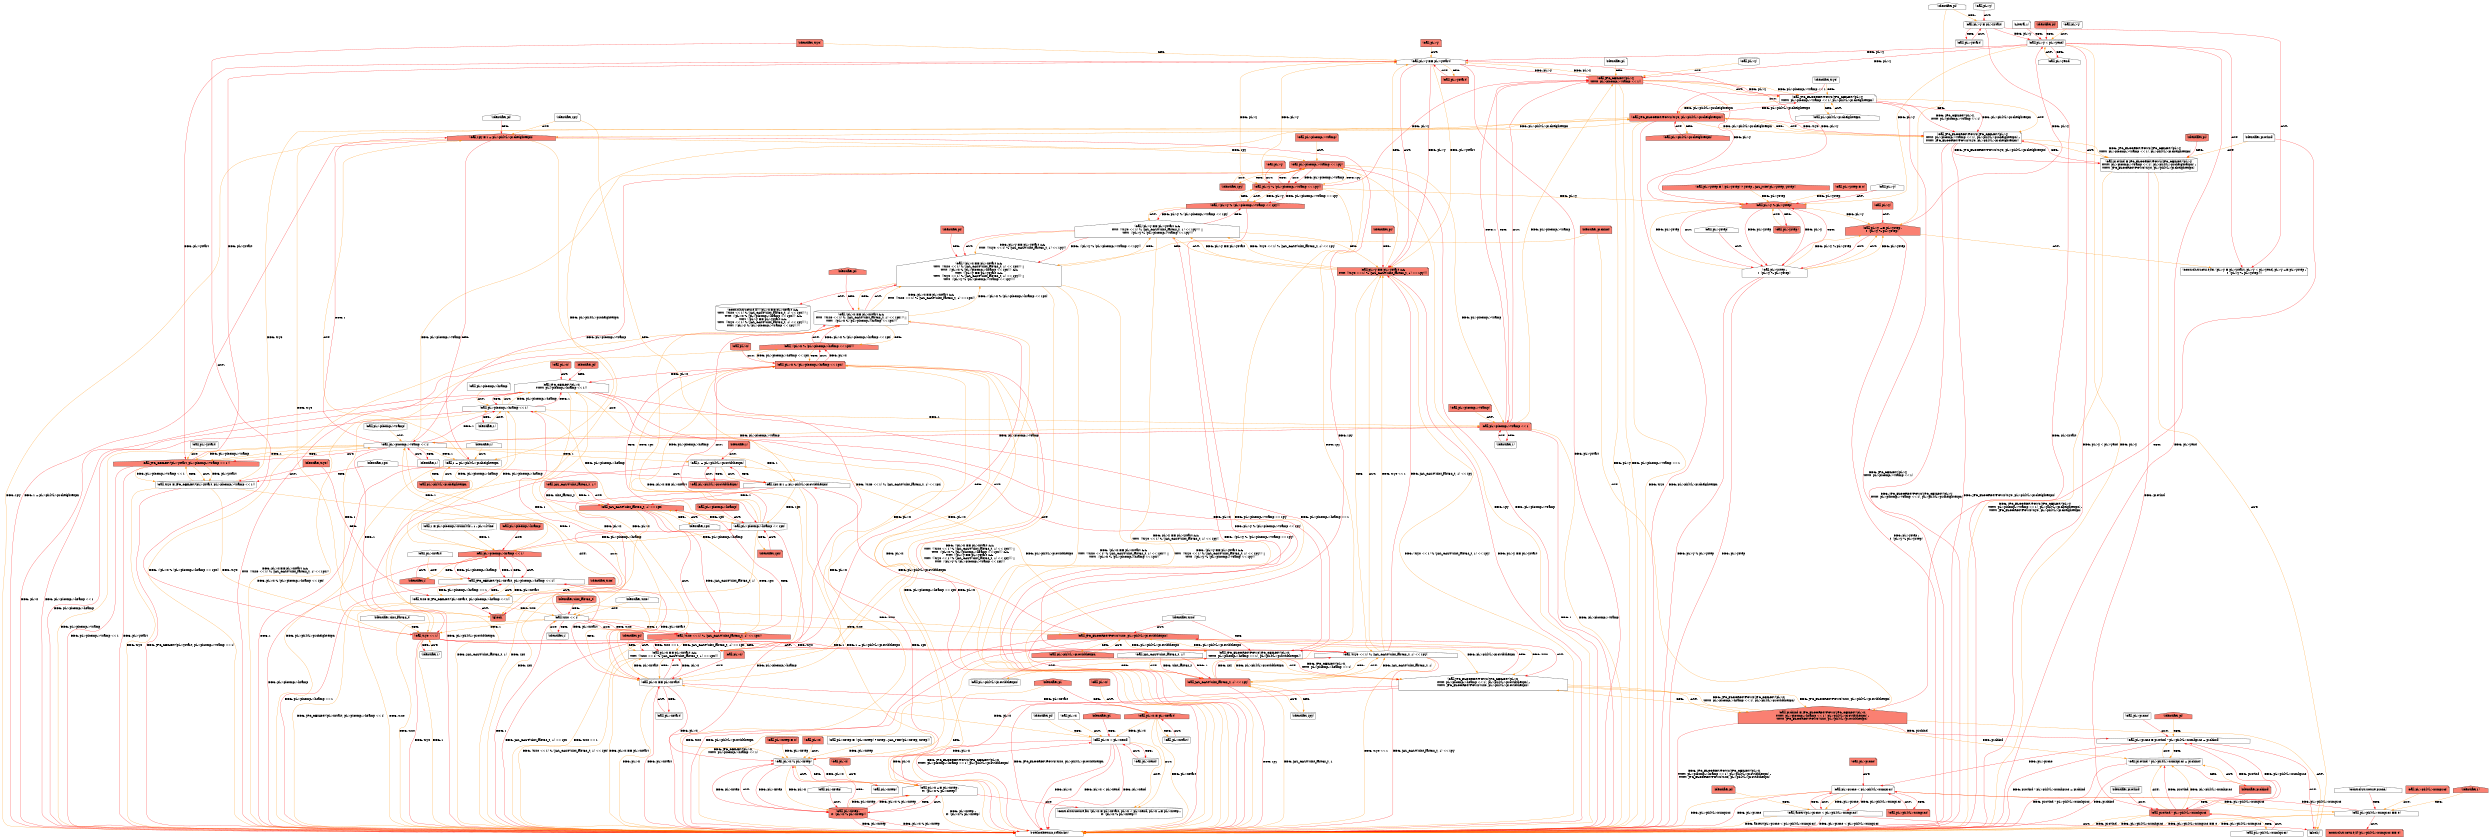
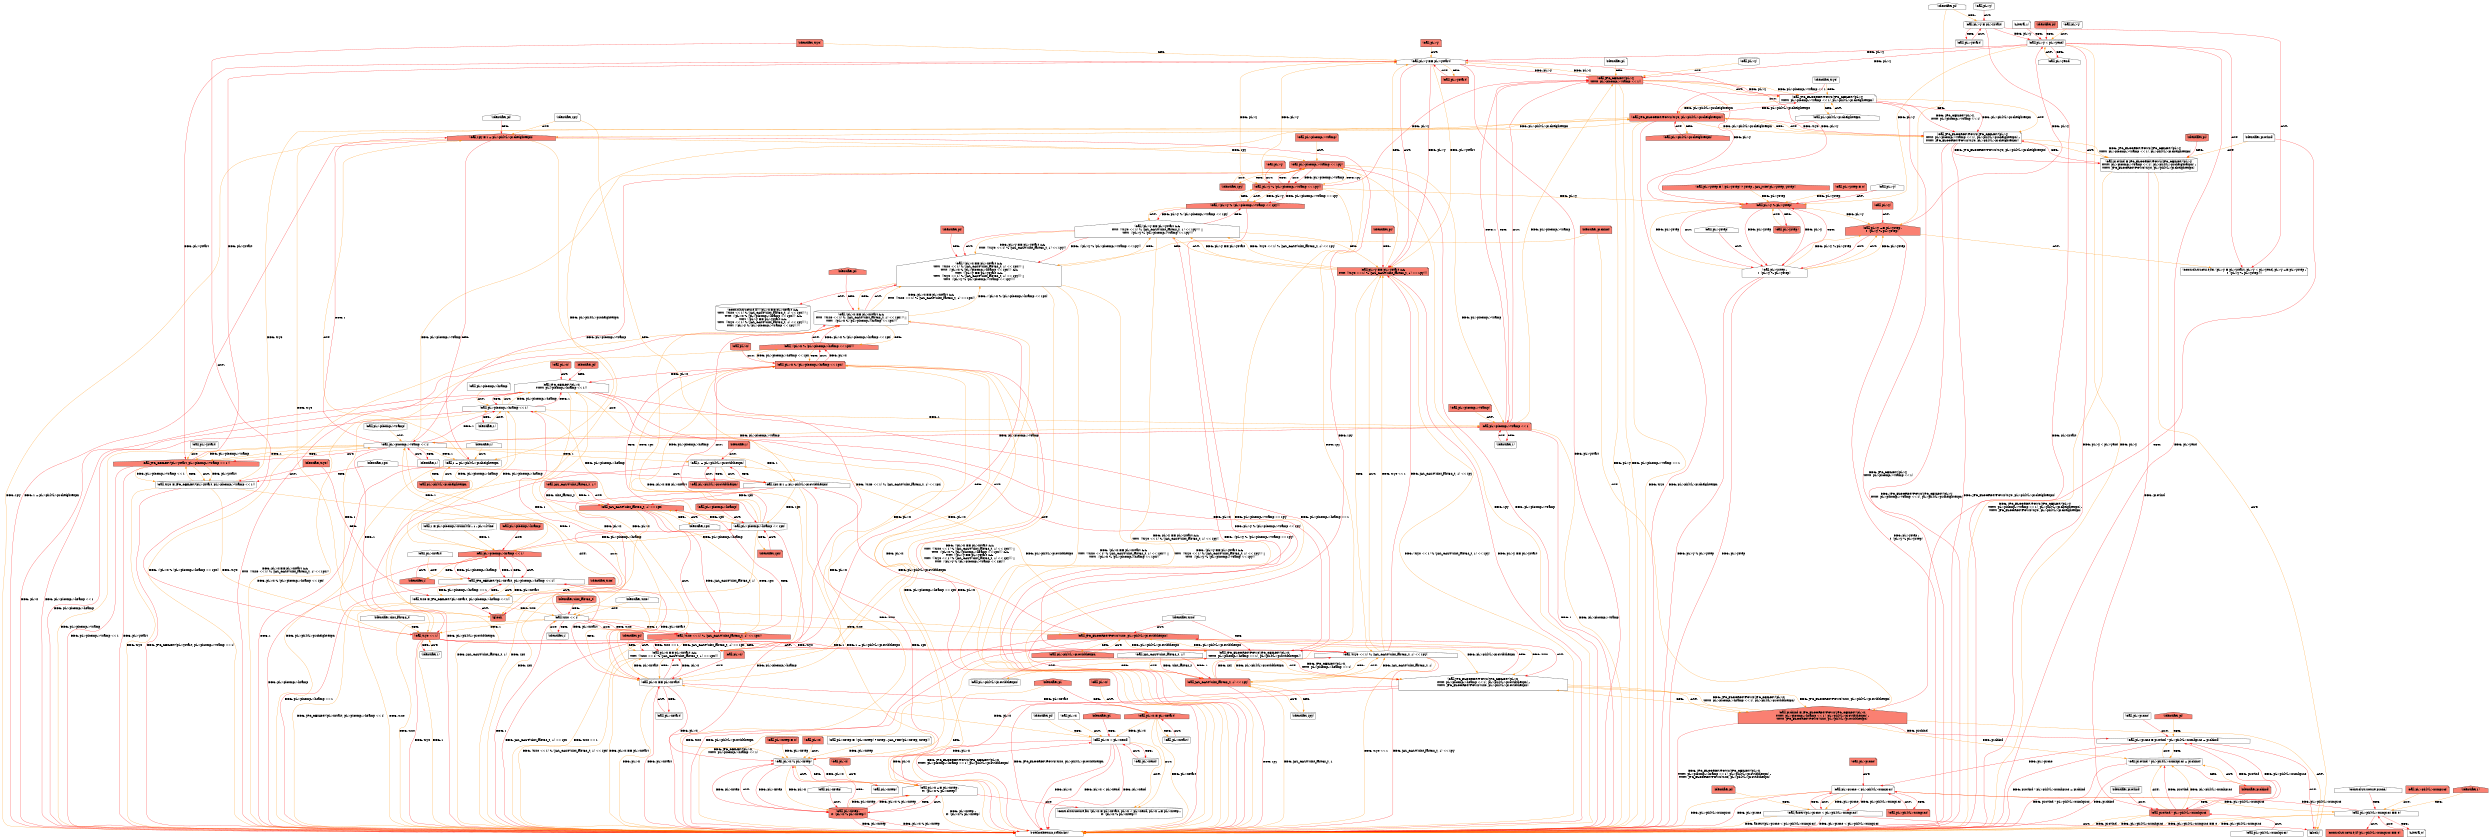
edge "(Call,rpx = r + pi->pirlvl->prcwidthexpn)" -> "(Call,JAS_CAST(uint_fast32_t, 1) << rpx)": label "DDG: r" -> "DDG: rpx"
edge "(Call,prcvind * pi->pirlvl->numhprcs)" -> "(Call,pi->pirlvl->numhprcs)": removed, label "CFG:"
node "(Literal,0)": added
